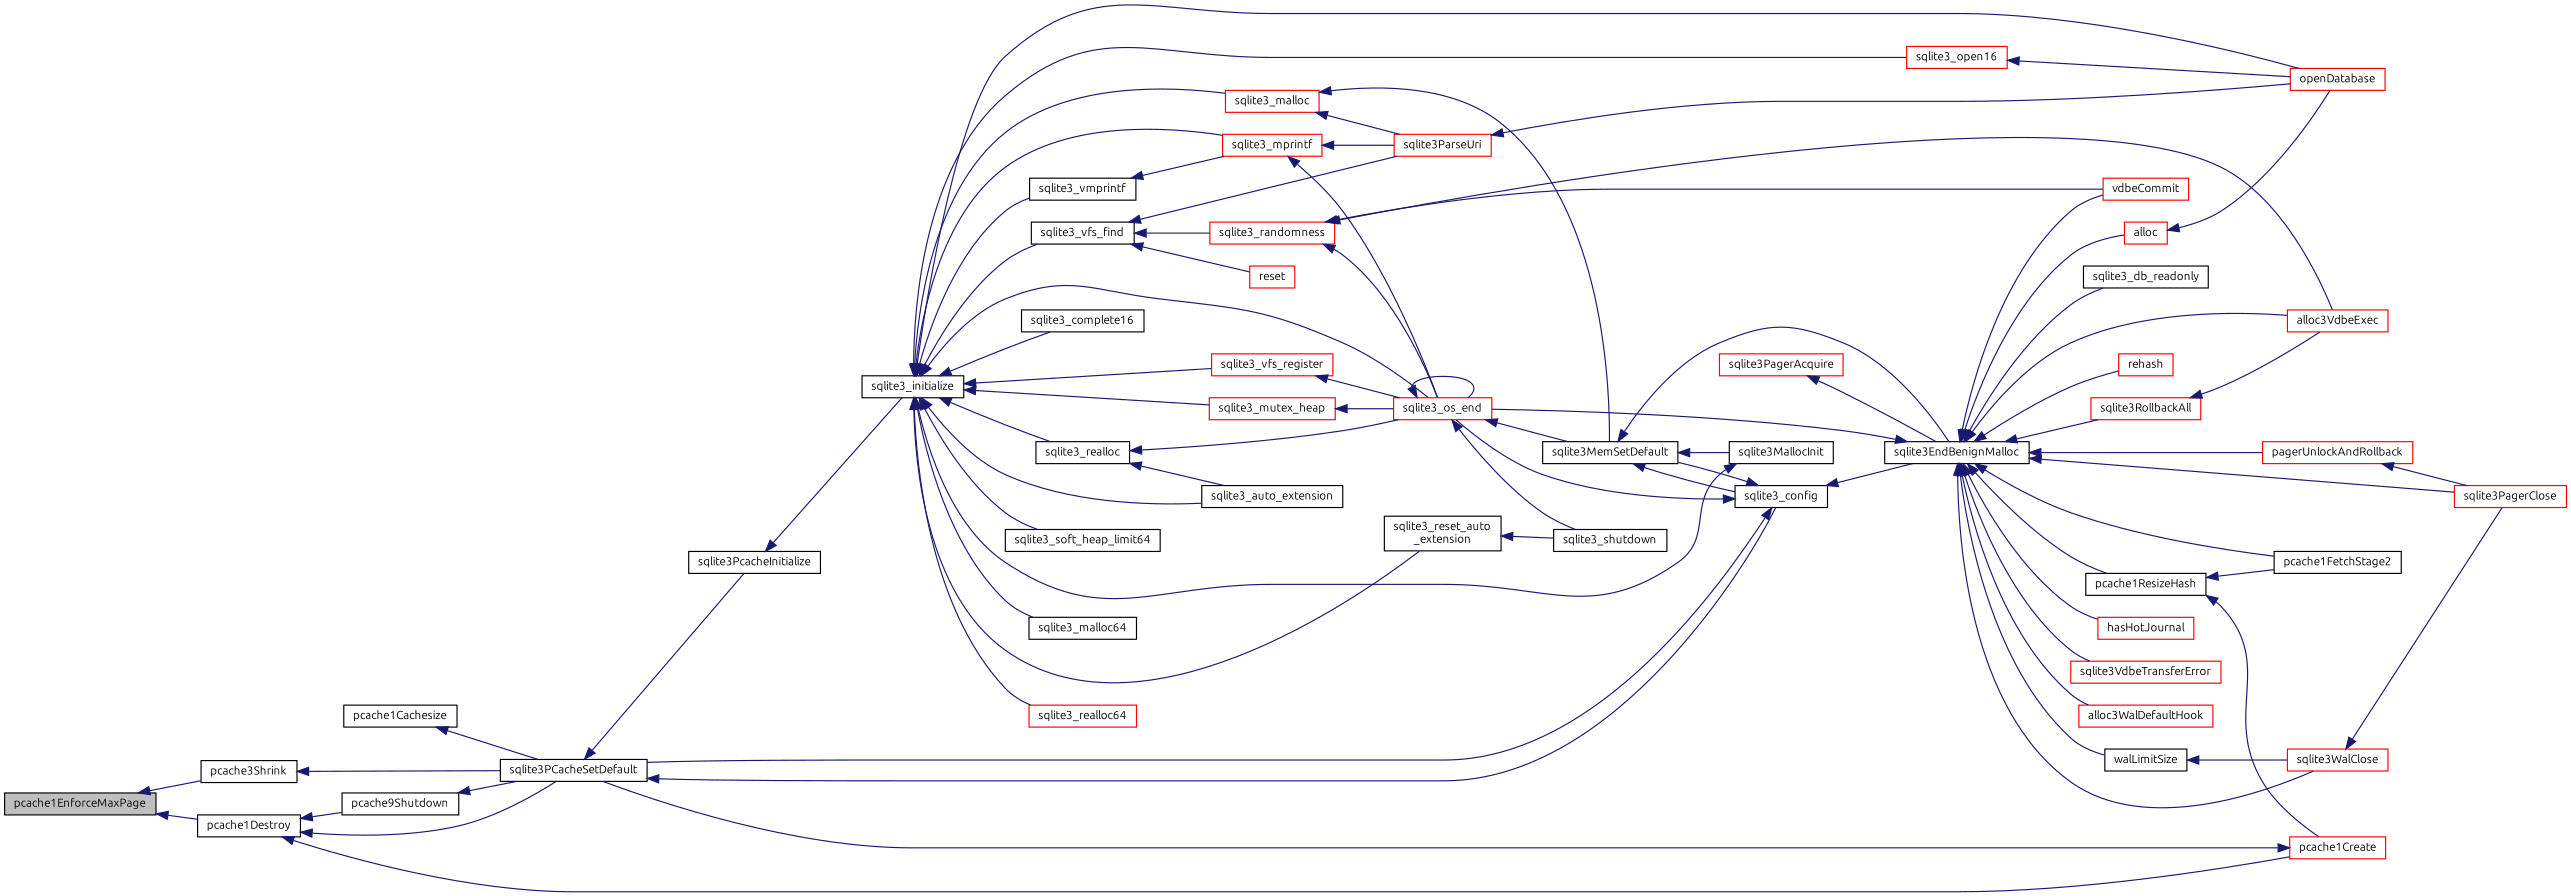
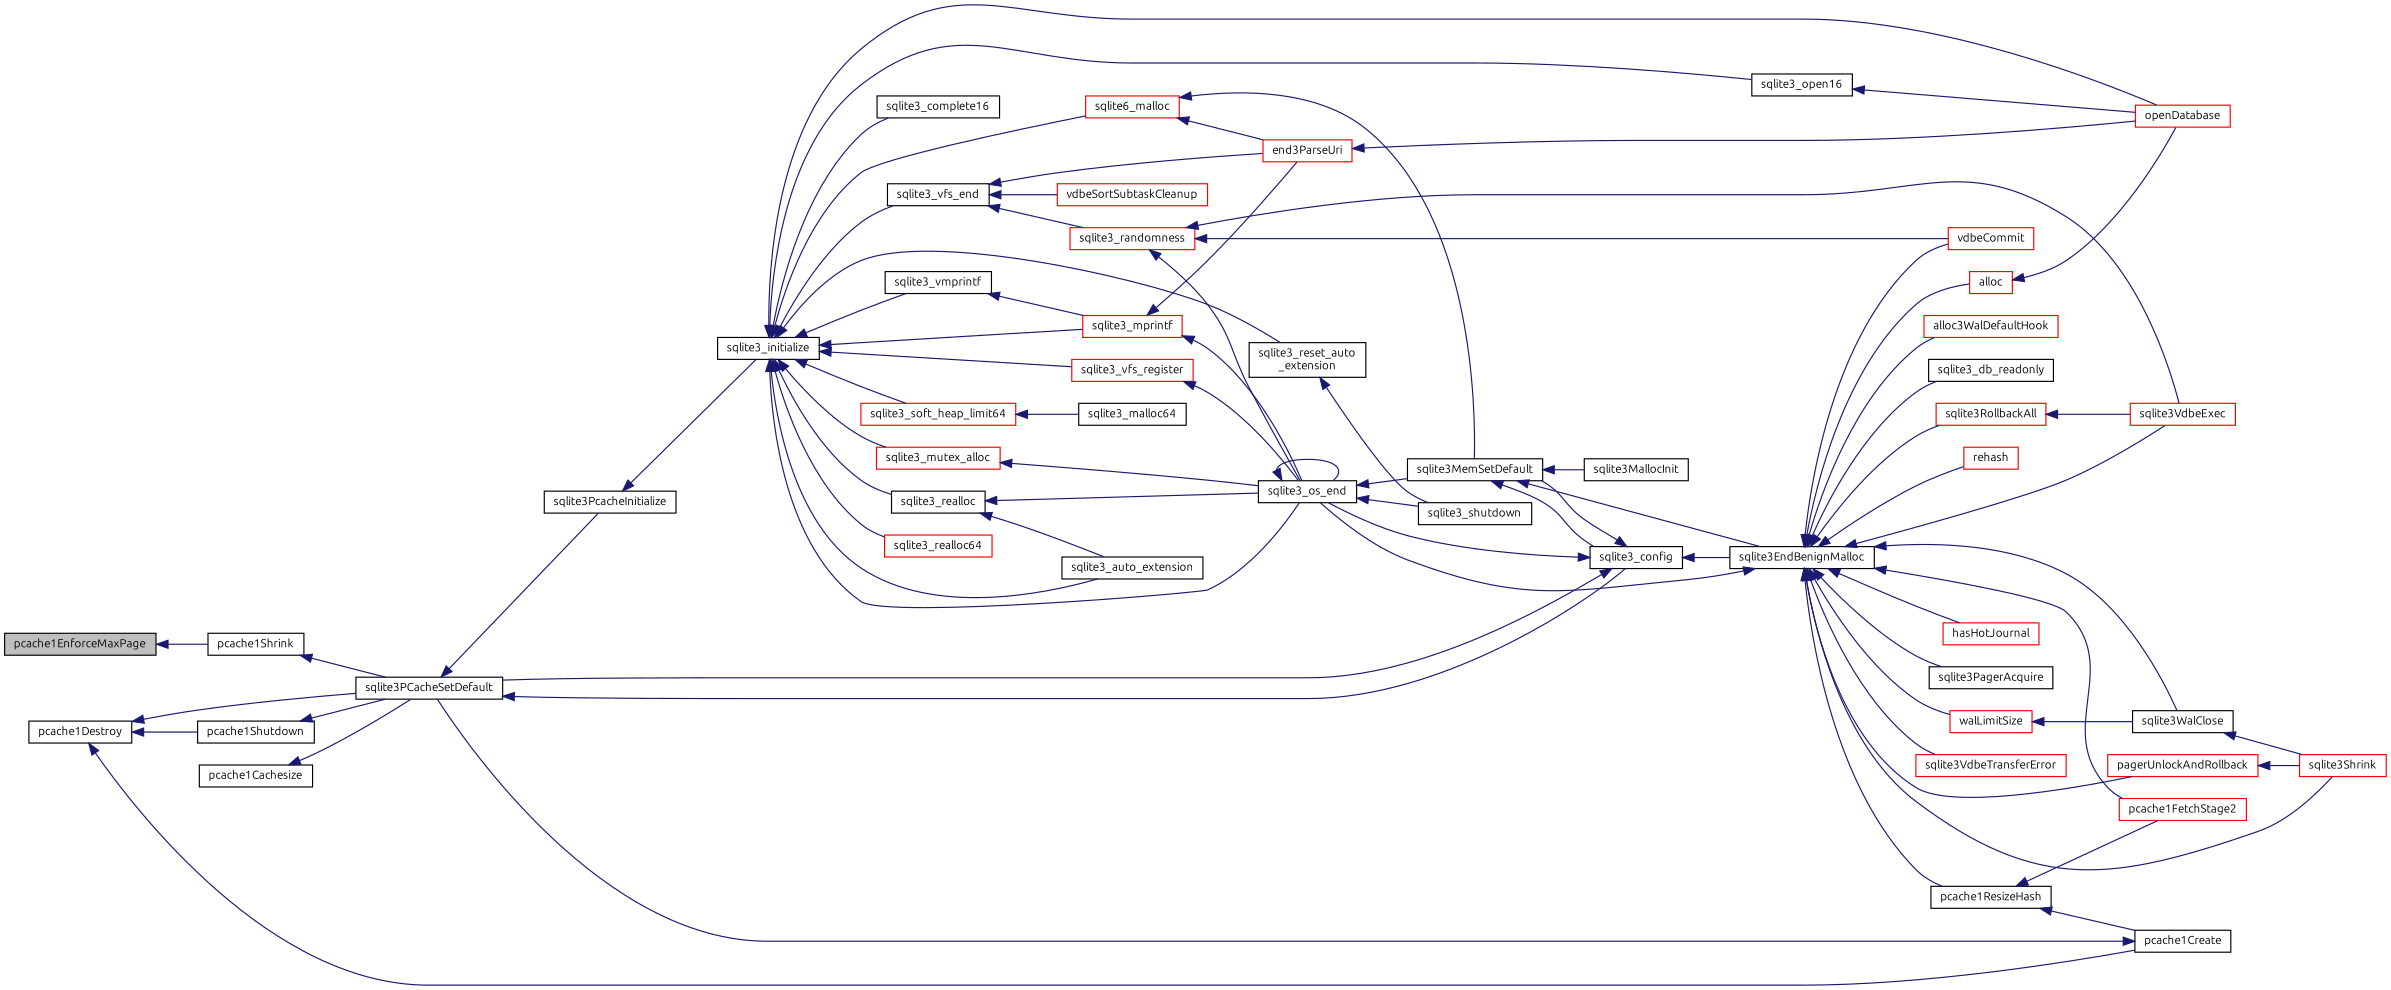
node "sqlite3_open16": color red -> black
node "sqlite3_malloc": label "sqlite3_malloc" -> "sqlite6_malloc"
node "sqlite3ParseUri": label "sqlite3ParseUri" -> "end3ParseUri"
node "sqlite3_vfs_find": label "sqlite3_vfs_find" -> "sqlite3_vfs_end"
node "reset": label "reset" -> "vdbeSortSubtaskCleanup"
node "alloc3VdbeExec": label "alloc3VdbeExec" -> "sqlite3VdbeExec"
node "sqlite3PagerAcquire": color red -> black
node "sqlite3_mutex_heap": label "sqlite3_mutex_heap" -> "sqlite3_mutex_alloc"
node "sqlite3_os_end": color red -> black
edge "sqlite3EndBenignMalloc" -> "sqlite3PagerAcquire": reversed
node "sqlite3PagerClose": label "sqlite3PagerClose" -> "sqlite3Shrink"
edge "sqlite3_malloc64" -> "sqlite3_initialize": now "sqlite3_malloc64" -> "sqlite3_soft_heap_limit64"
node "sqlite3_soft_heap_limit64": color black -> red
node "pcache1FetchStage2": color black -> red
edge "sqlite3_initialize" -> "sqlite3MallocInit": removed
node "walLimitSize": color black -> red
node "sqlite3WalClose": color red -> black
node "pcache3Shrink": label "pcache3Shrink" -> "pcache1Shrink"
node "pcache9Shutdown": label "pcache9Shutdown" -> "pcache1Shutdown"
edge "pcache1Destroy" -> "pcache1EnforceMaxPage": removed
node "pcache1Create": color red -> black
